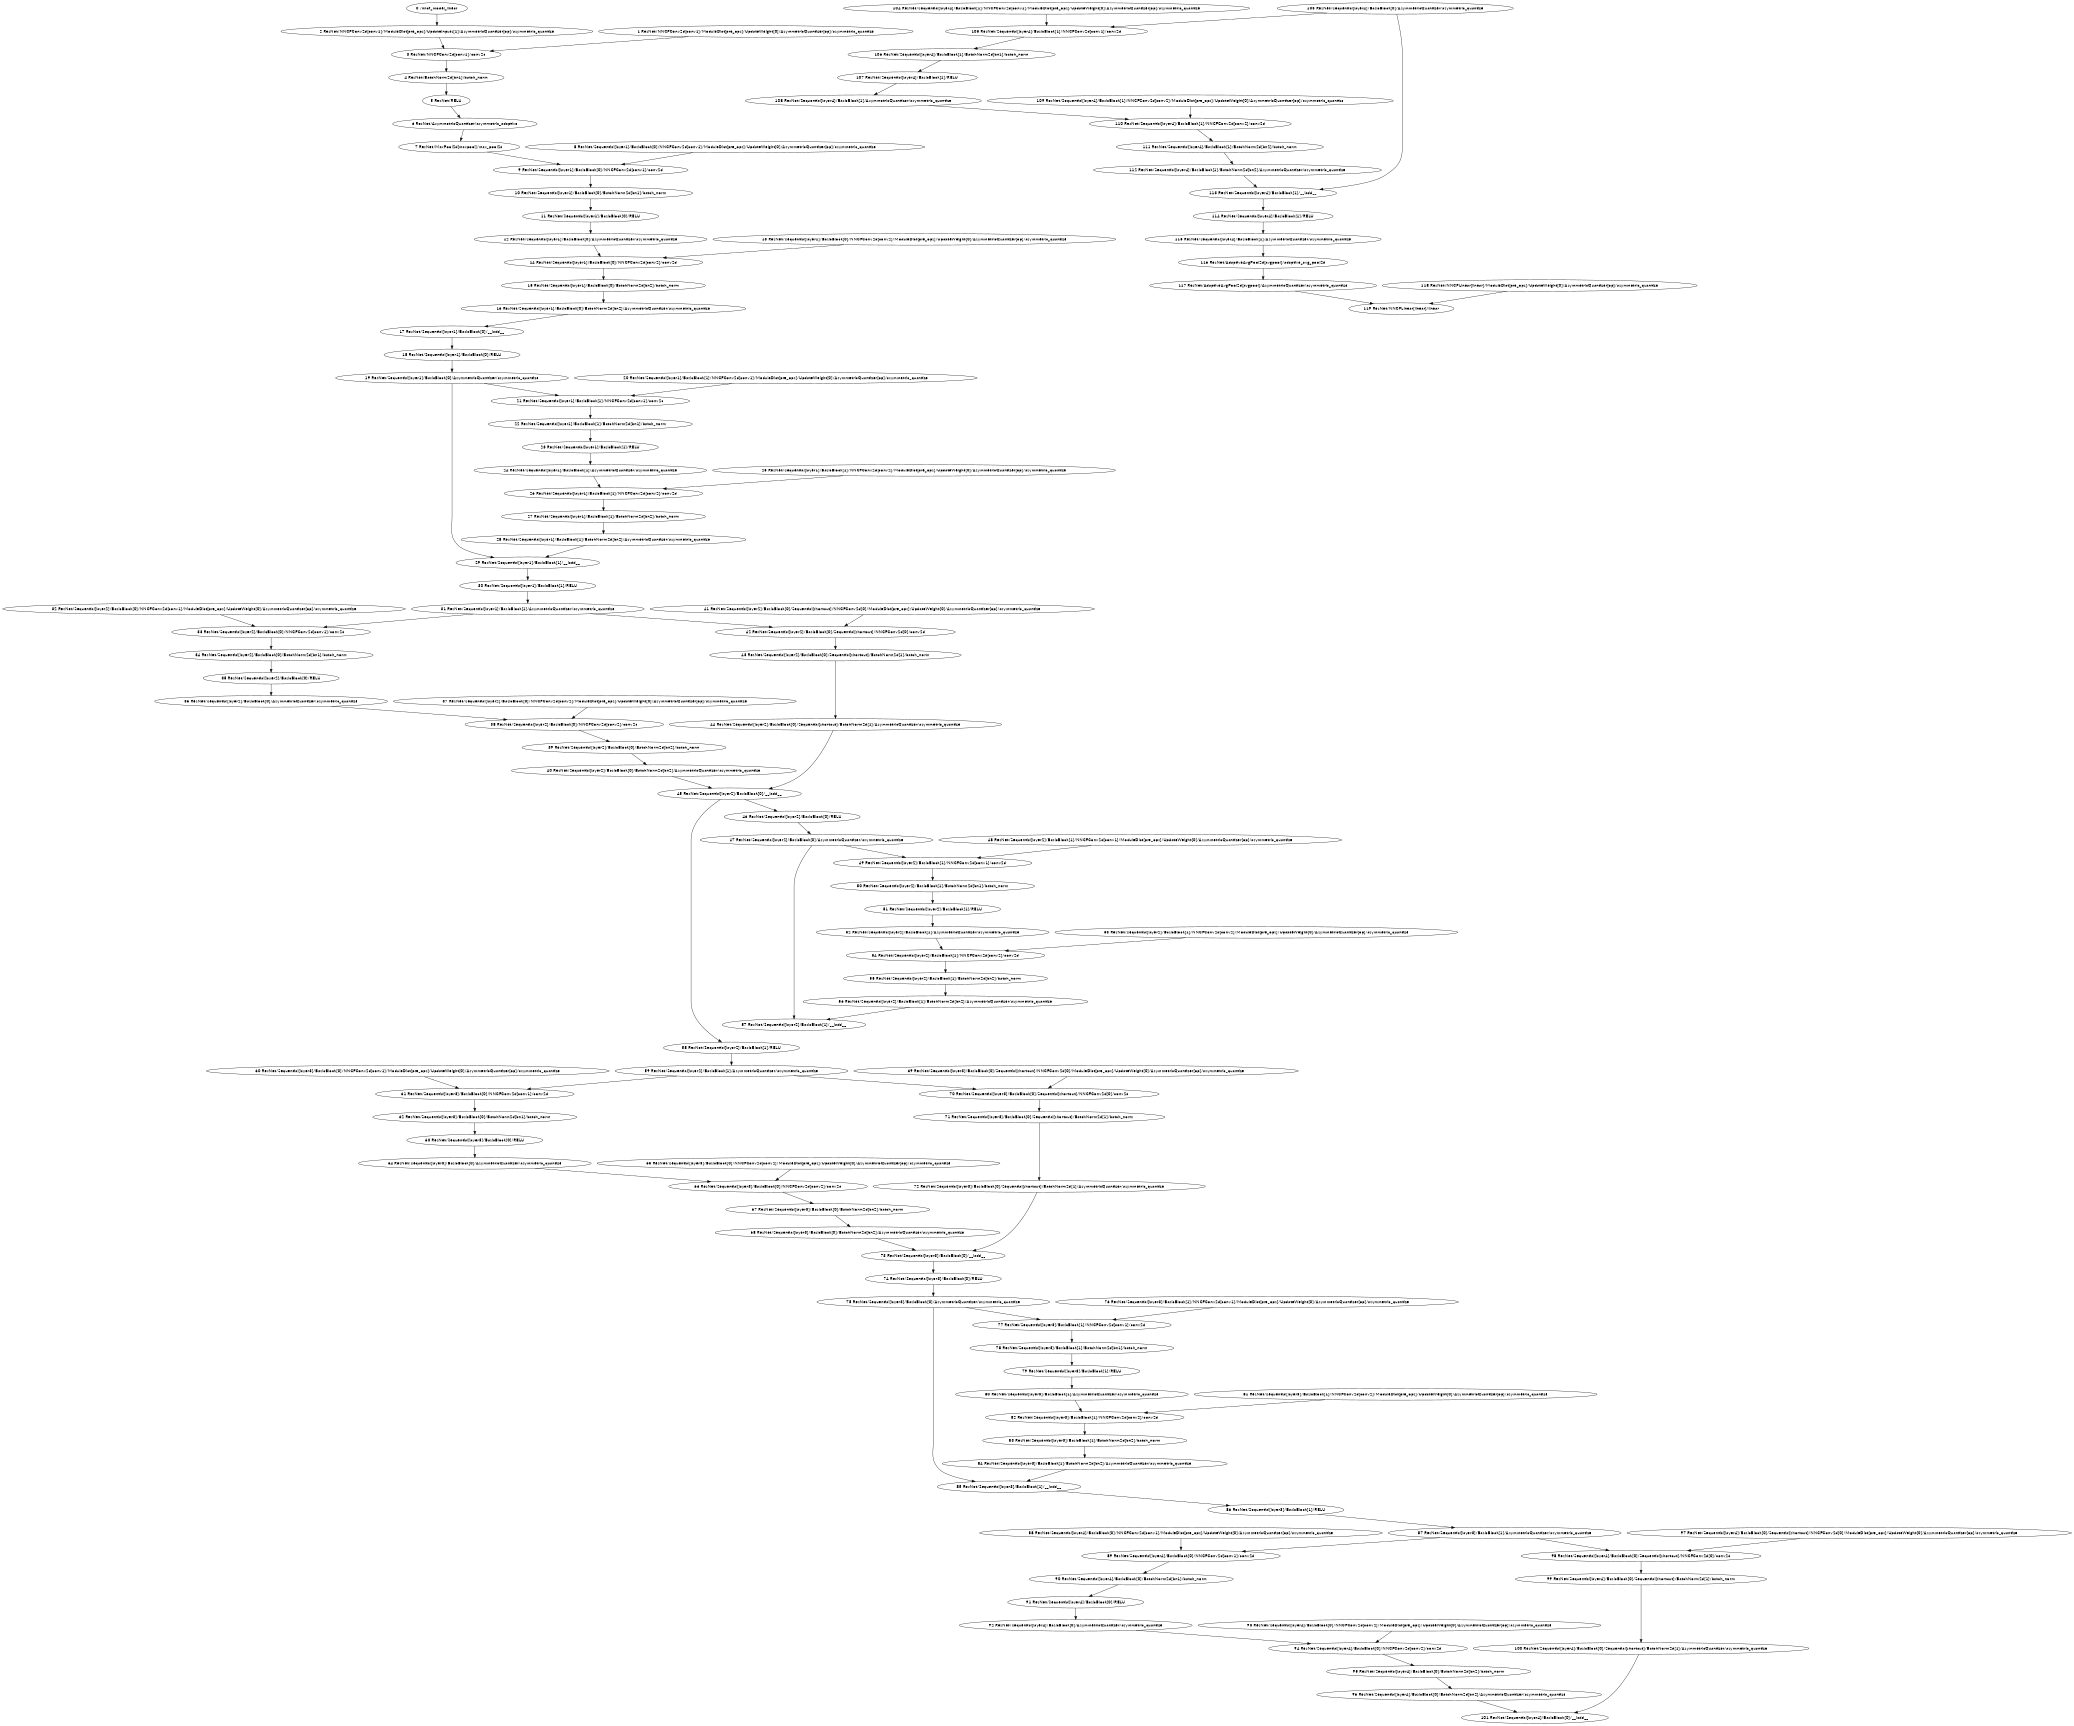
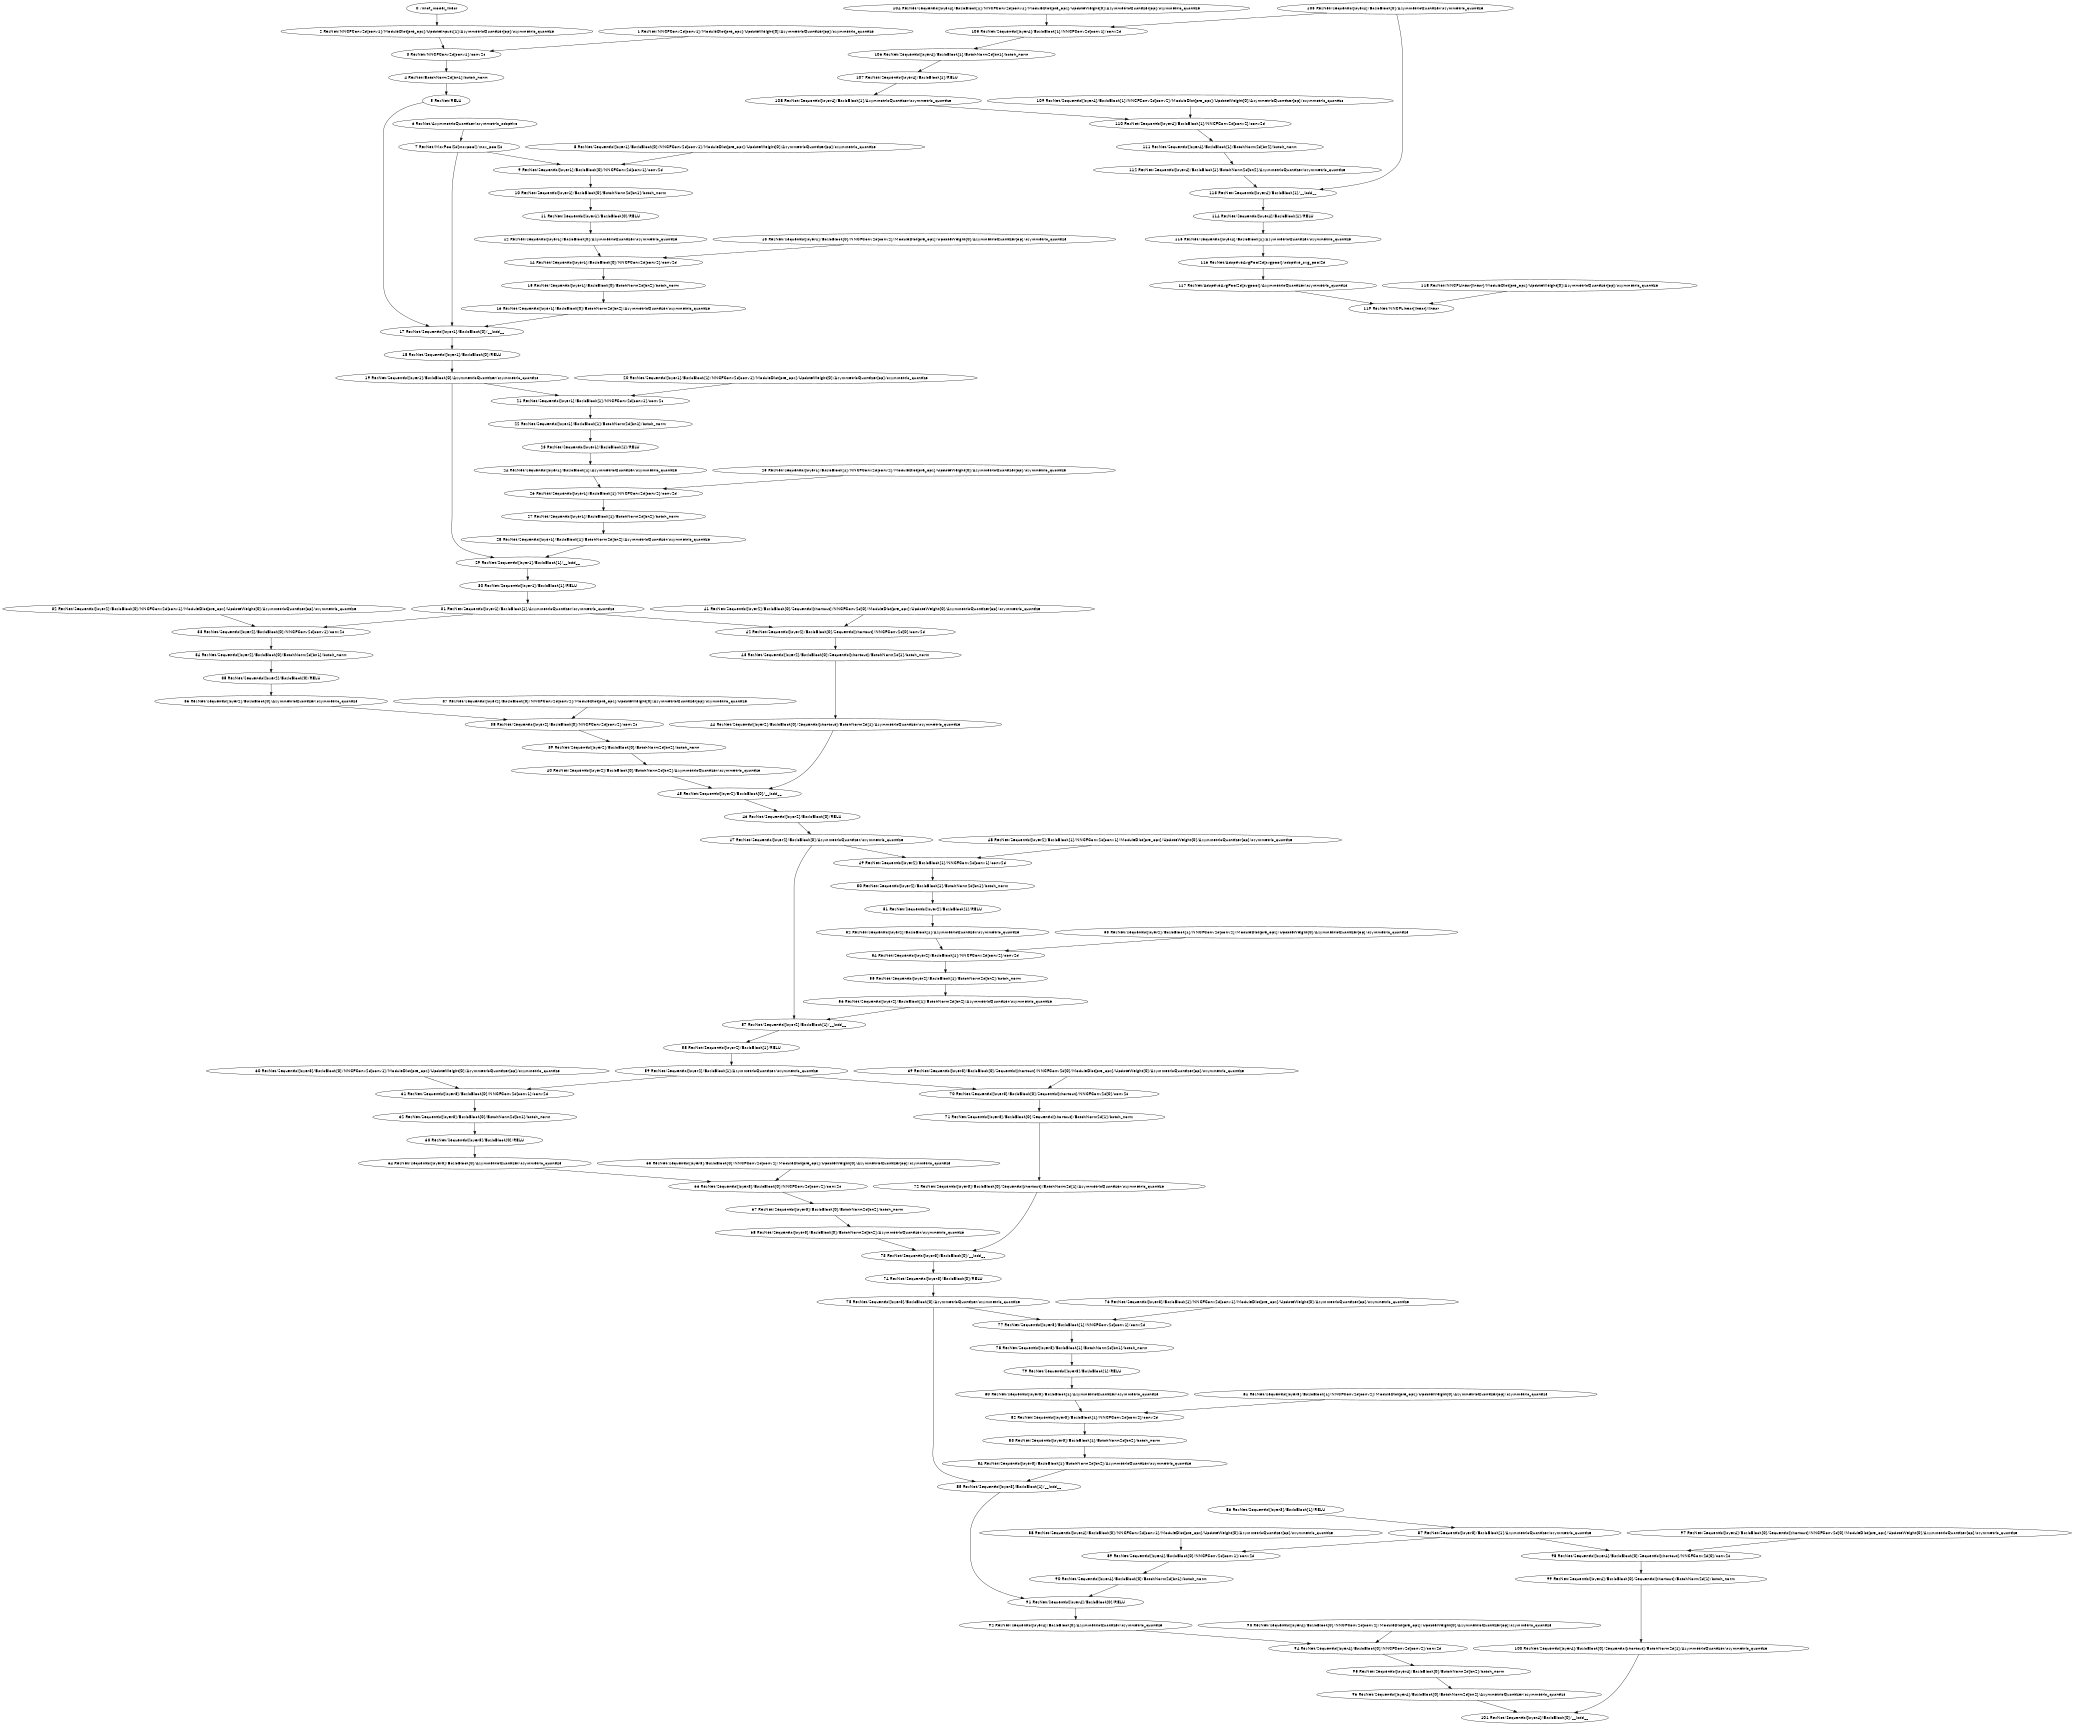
edge "5 ResNet/RELU" -> "6 ResNet/AsymmetricQuantizer/asymmetric_adaptive": now "5 ResNet/RELU" -> "17 ResNet/Sequential[layer1]/BasicBlock[0]/__iadd__"
edge "7 ResNet/MaxPool2d[maxpool]/max_pool2d" -> "17 ResNet/Sequential[layer1]/BasicBlock[0]/__iadd__": added
edge "45 ResNet/Sequential[layer2]/BasicBlock[0]/__iadd__" -> "58 ResNet/Sequential[layer2]/BasicBlock[1]/RELU": now "57 ResNet/Sequential[layer2]/BasicBlock[1]/__iadd__" -> "58 ResNet/Sequential[layer2]/BasicBlock[1]/RELU"
edge "85 ResNet/Sequential[layer3]/BasicBlock[1]/__iadd__" -> "86 ResNet/Sequential[layer3]/BasicBlock[1]/RELU": now "85 ResNet/Sequential[layer3]/BasicBlock[1]/__iadd__" -> "91 ResNet/Sequential[layer4]/BasicBlock[0]/RELU"
